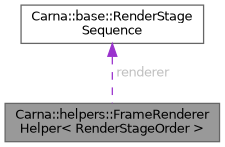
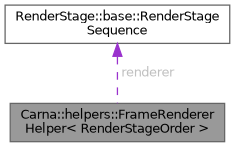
node "Carna::base::RenderStage Sequence": label "Carna::base::RenderStage Sequence" -> "RenderStage::base::RenderStage Sequence"
